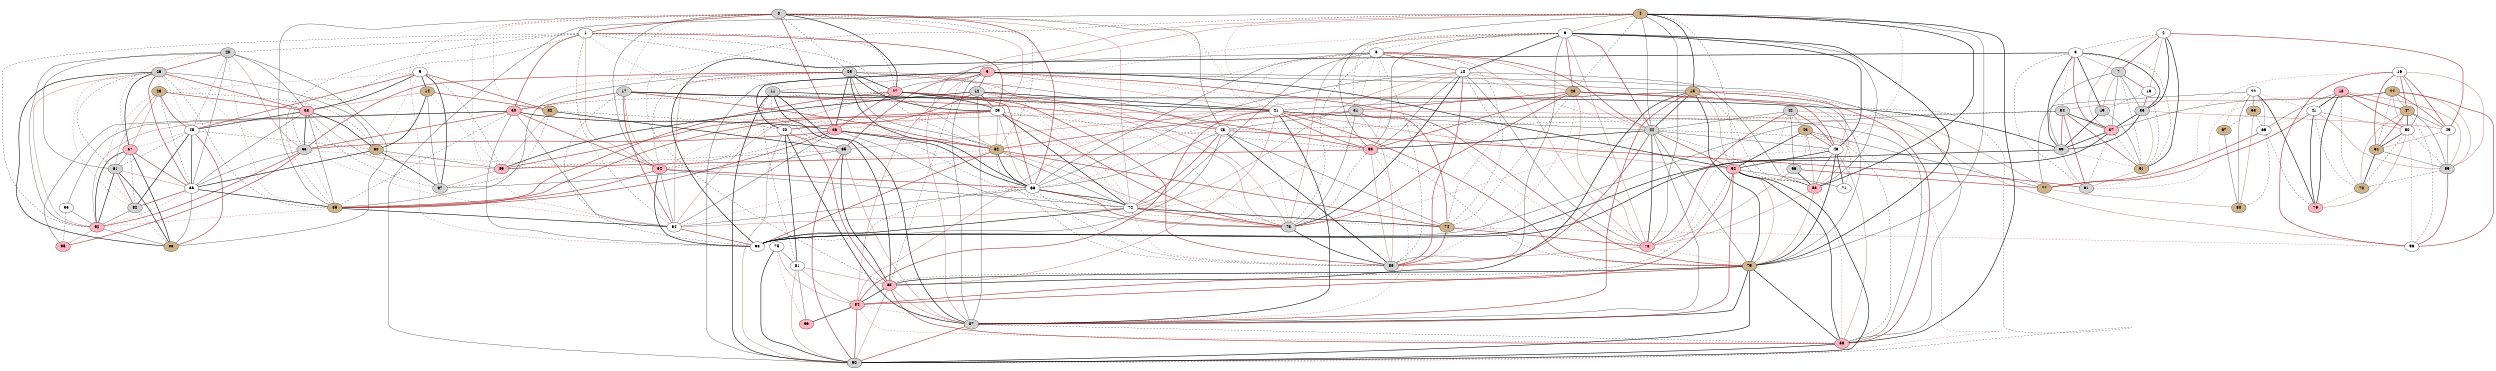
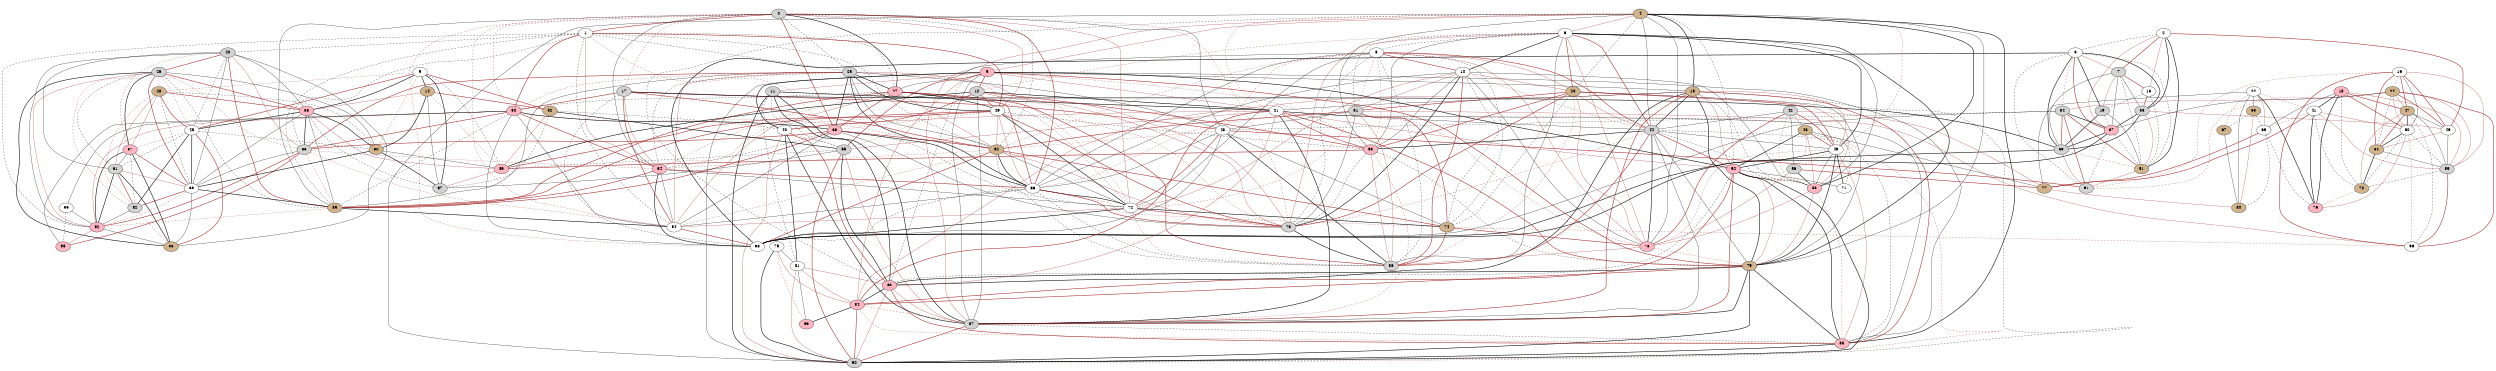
edge "20" -- "85": style dashed -> bold
